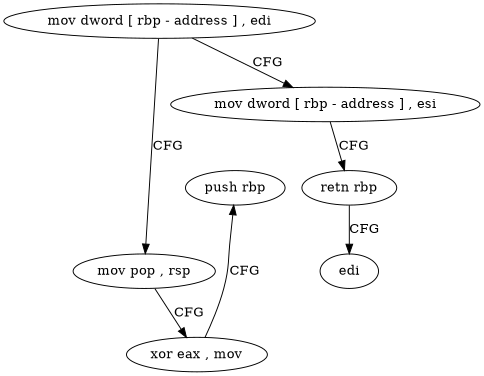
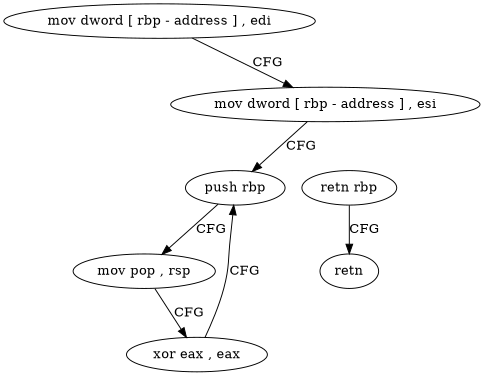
edge "mov dword [ rbp - address ] , edi" -> "mov pop , rsp": now "push rbp" -> "mov pop , rsp"
edge "mov dword [ rbp - address ] , esi" -> "retn rbp": now "mov dword [ rbp - address ] , esi" -> "push rbp"
node "edi": label "edi" -> "retn"
node "xor eax , mov": label "xor eax , mov" -> "xor eax , eax"
